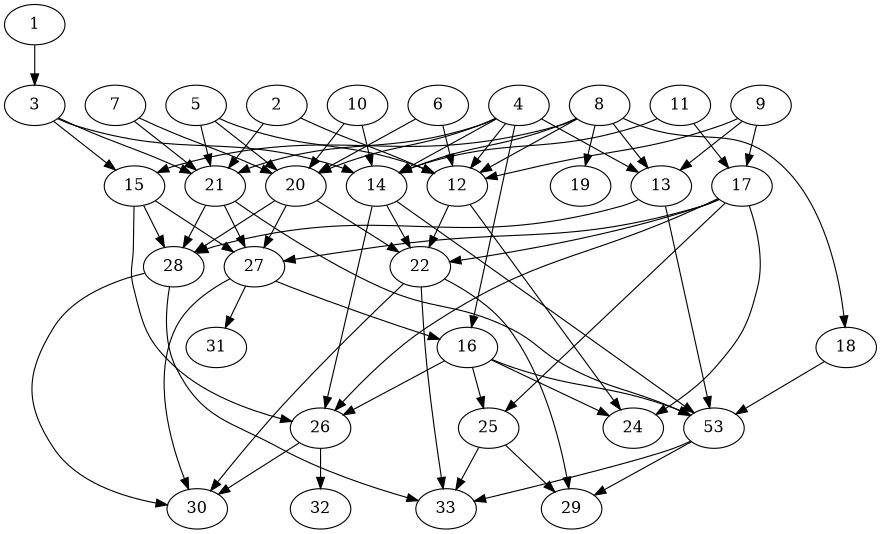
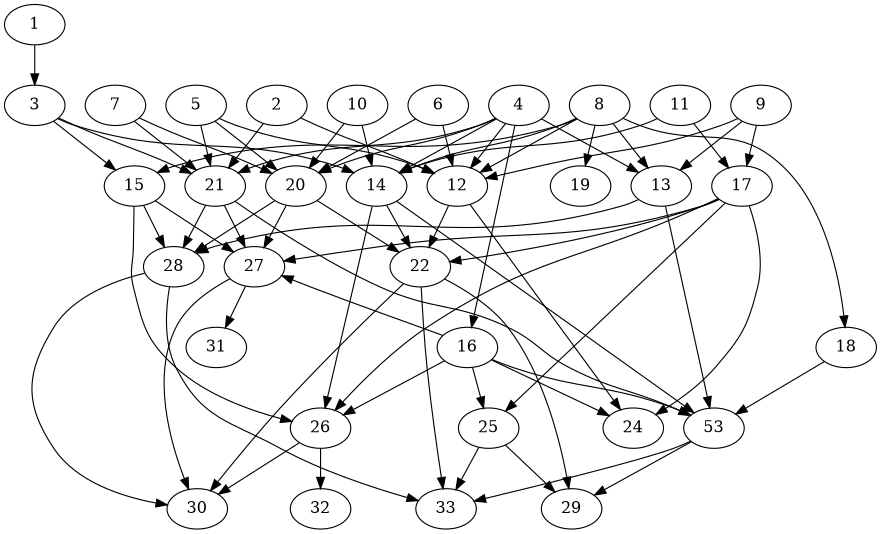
edge "27" -> "16": reversed
